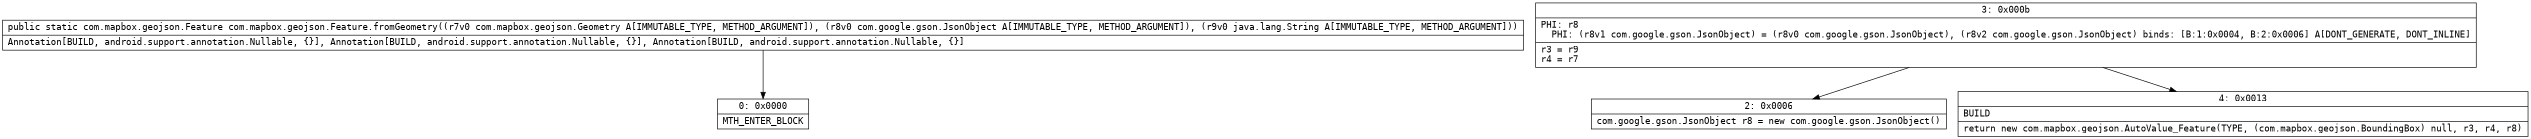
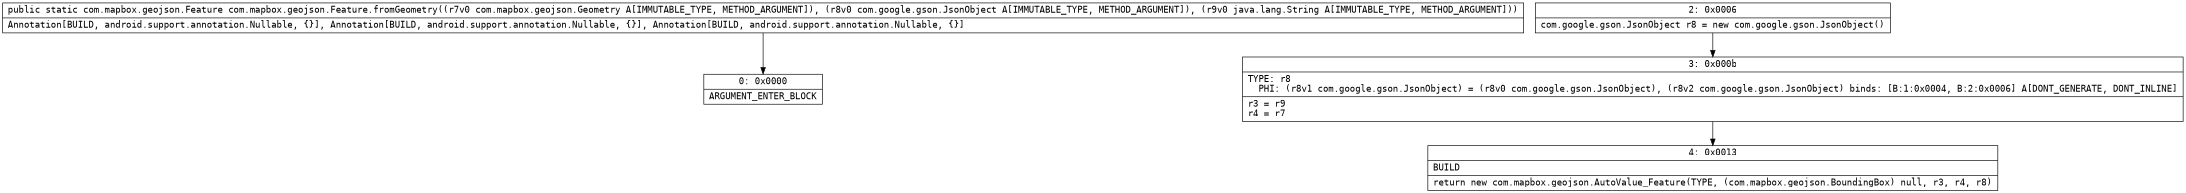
node "3: 0x000b": text "PHI: r8" -> "TYPE: r8"
edge "3: 0x000b" -> "2: 0x0006": reversed
node "0: 0x0000": text "MTH_ENTER_BLOCK" -> "ARGUMENT_ENTER_BLOCK"
